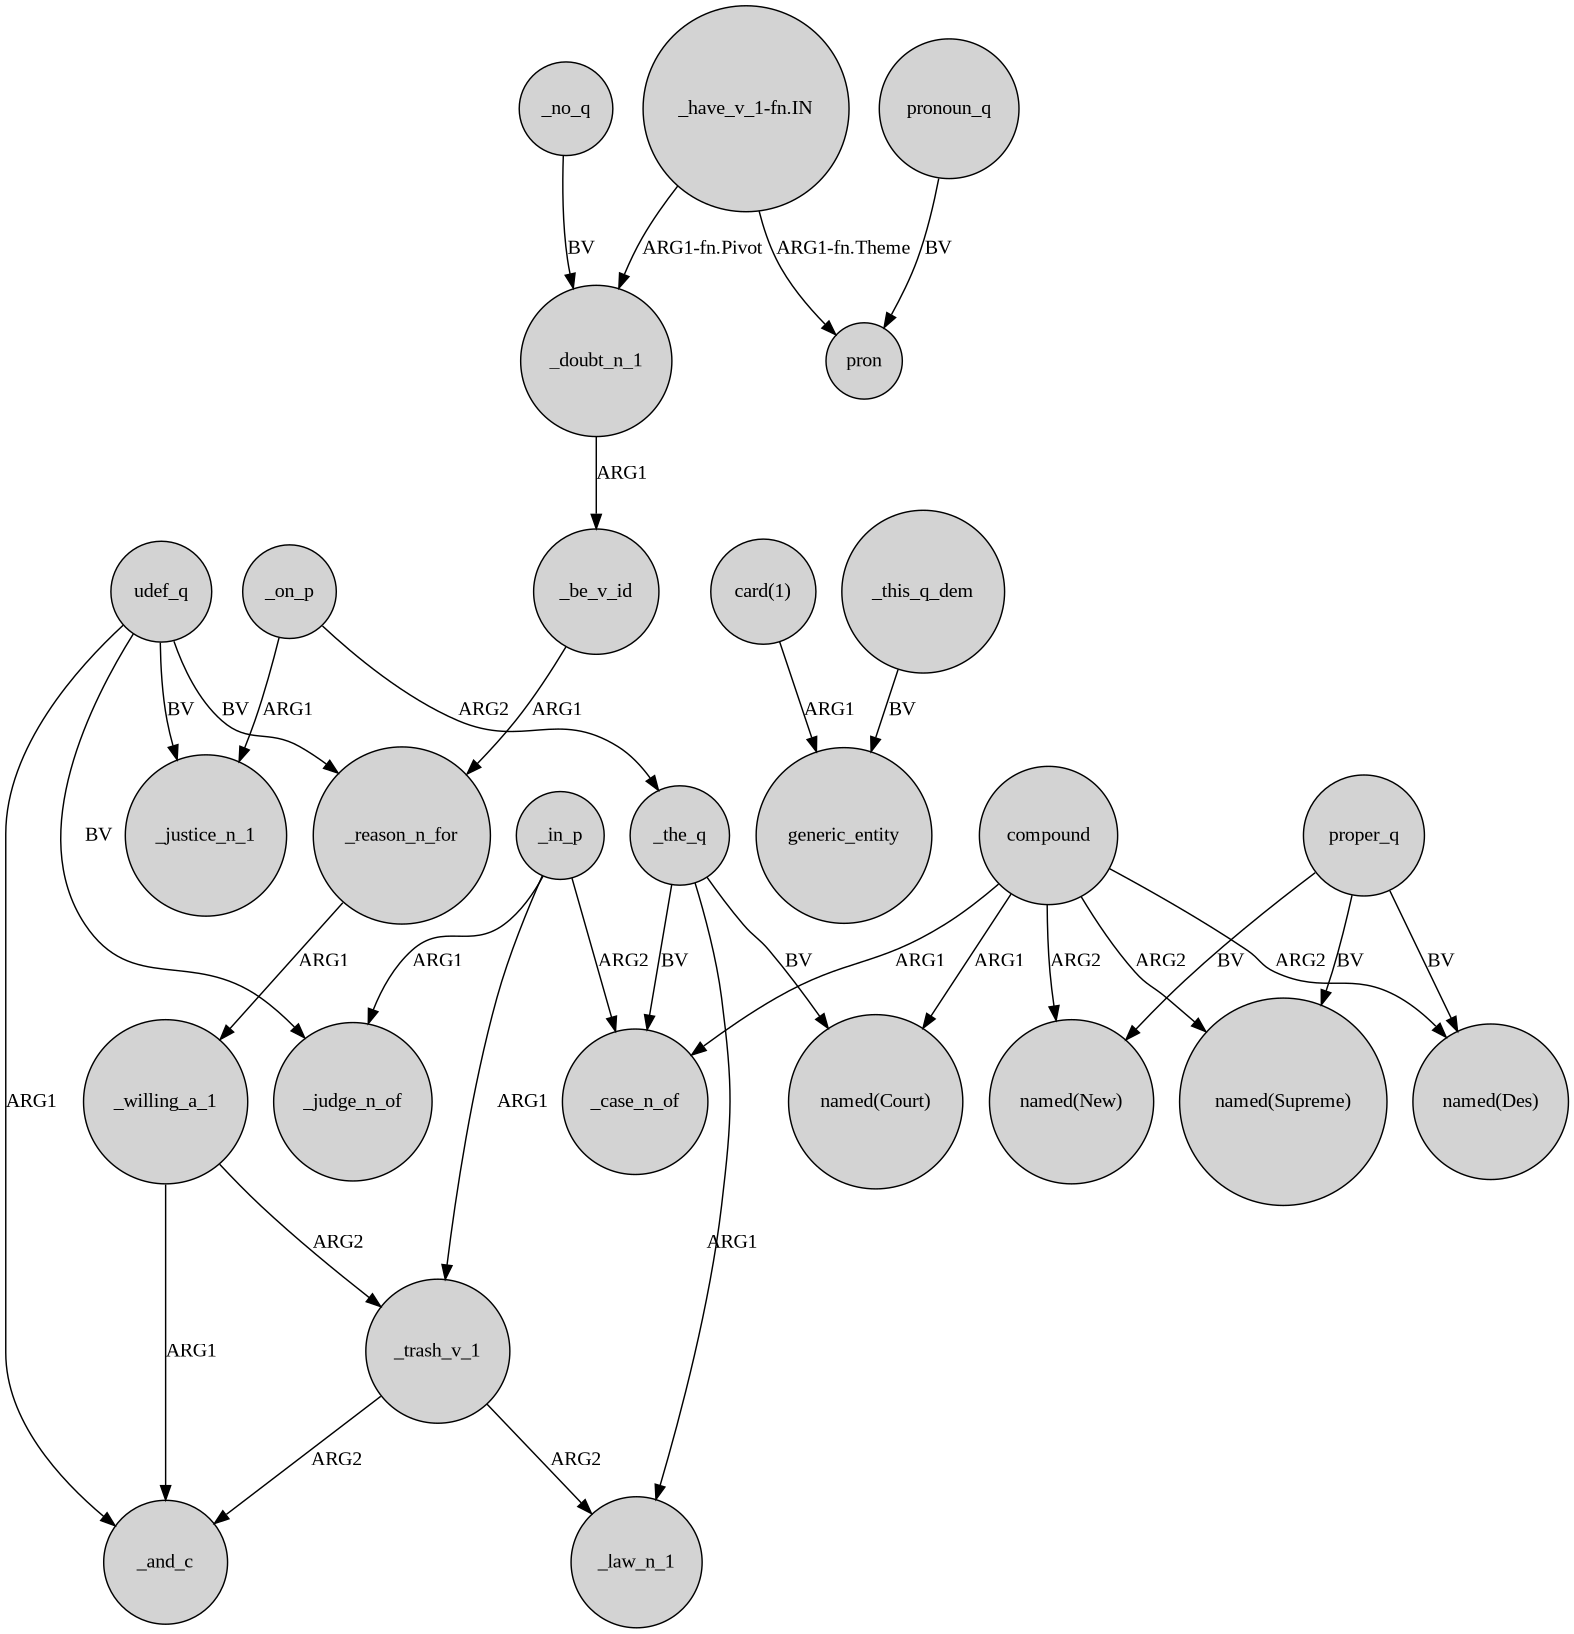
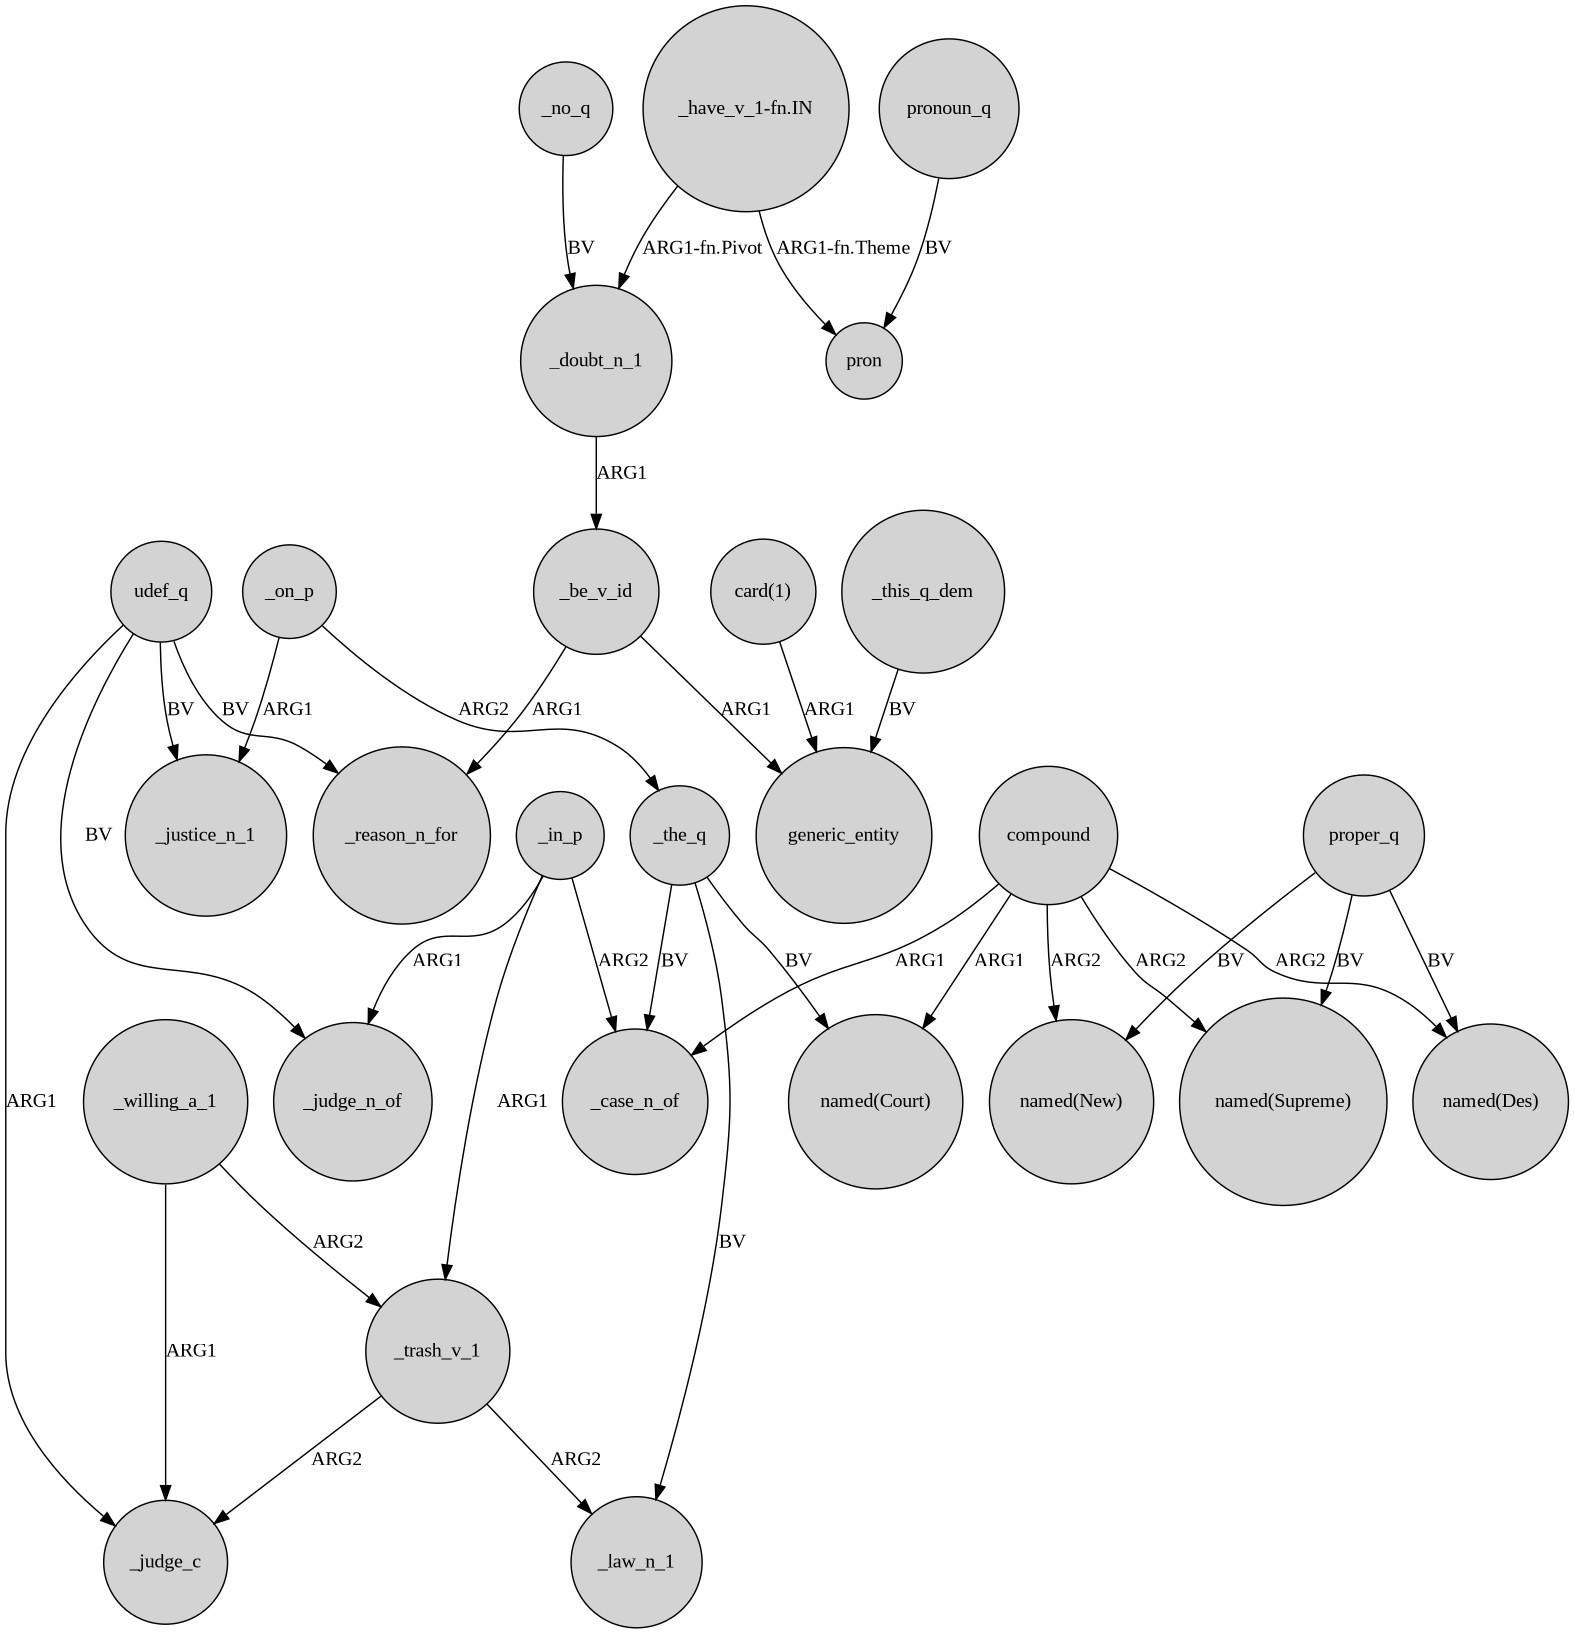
edge "_be_v_id" -> "generic_entity": added, label "ARG1"
edge "_reason_n_for" -> "_willing_a_1": removed, label "ARG1"
edge "_the_q" -> "_law_n_1": label "ARG1" -> "BV"
node "_and_c": label "_and_c" -> "_judge_c"
